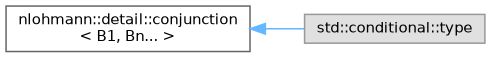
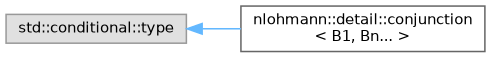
edge "std::conditional::type" -> "nlohmann::detail::conjunction < B1, Bn... >": reversed
